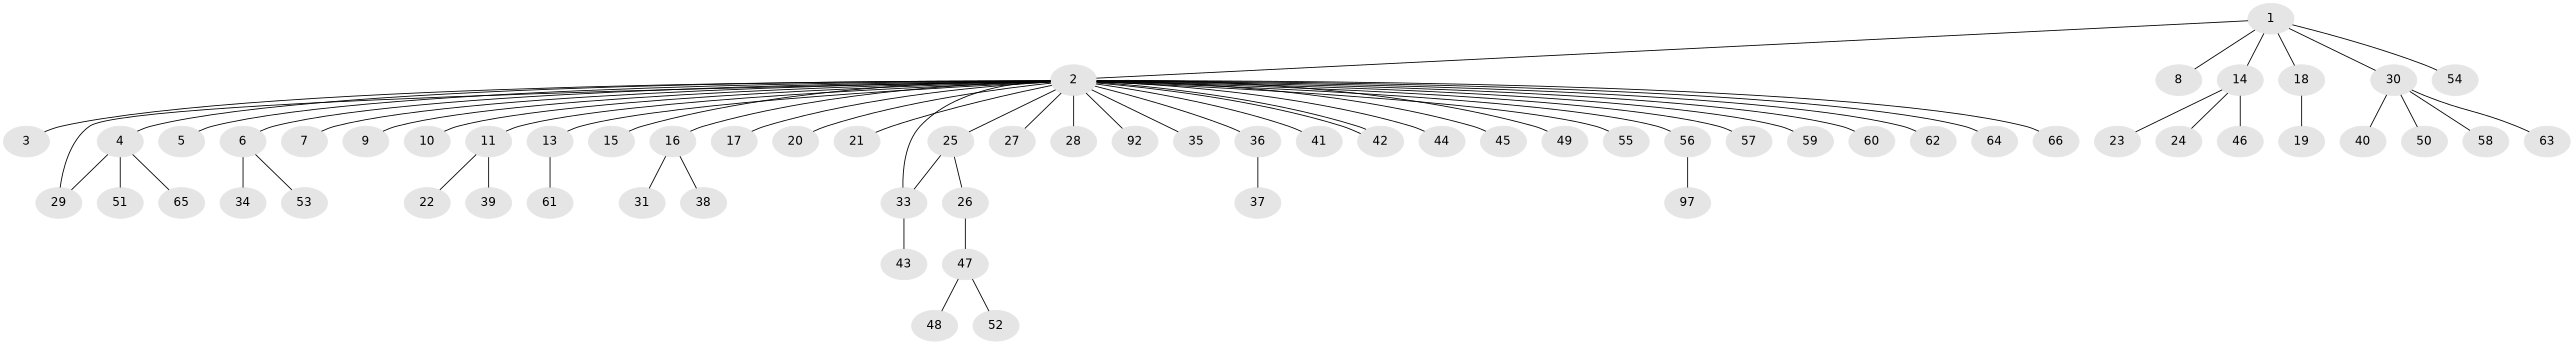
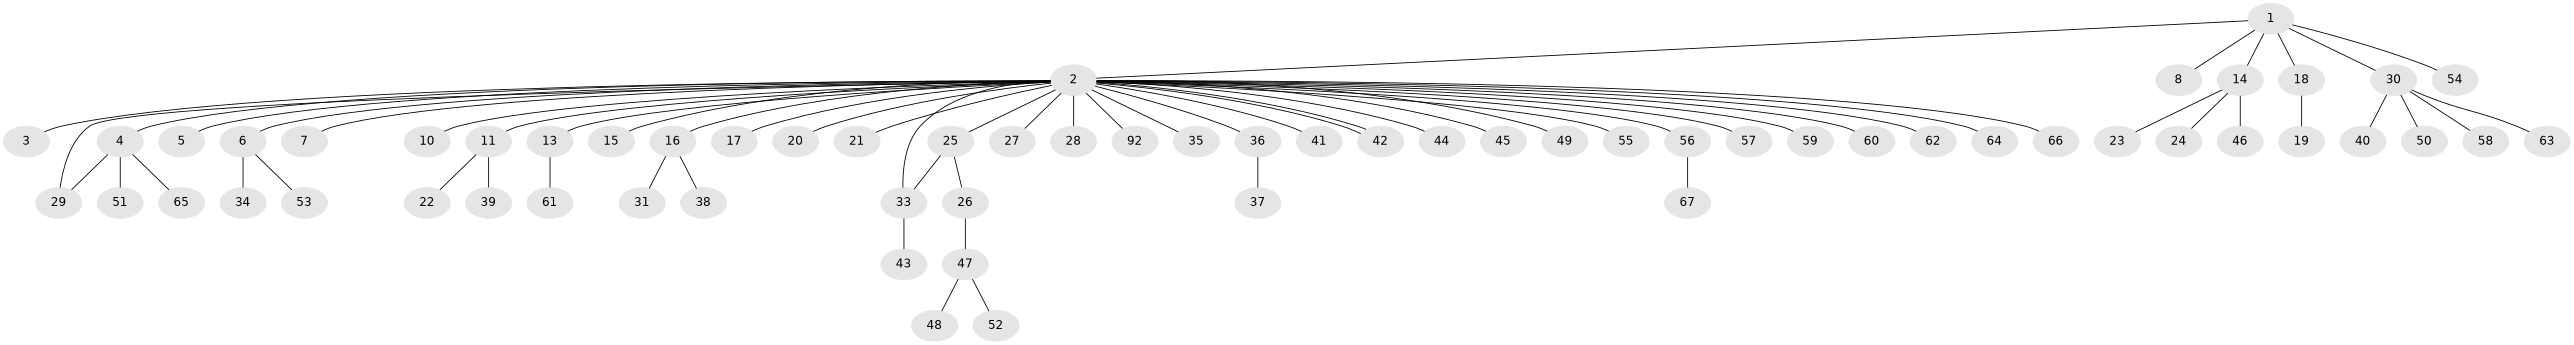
node "9": removed
node "97": label "97" -> "67"
